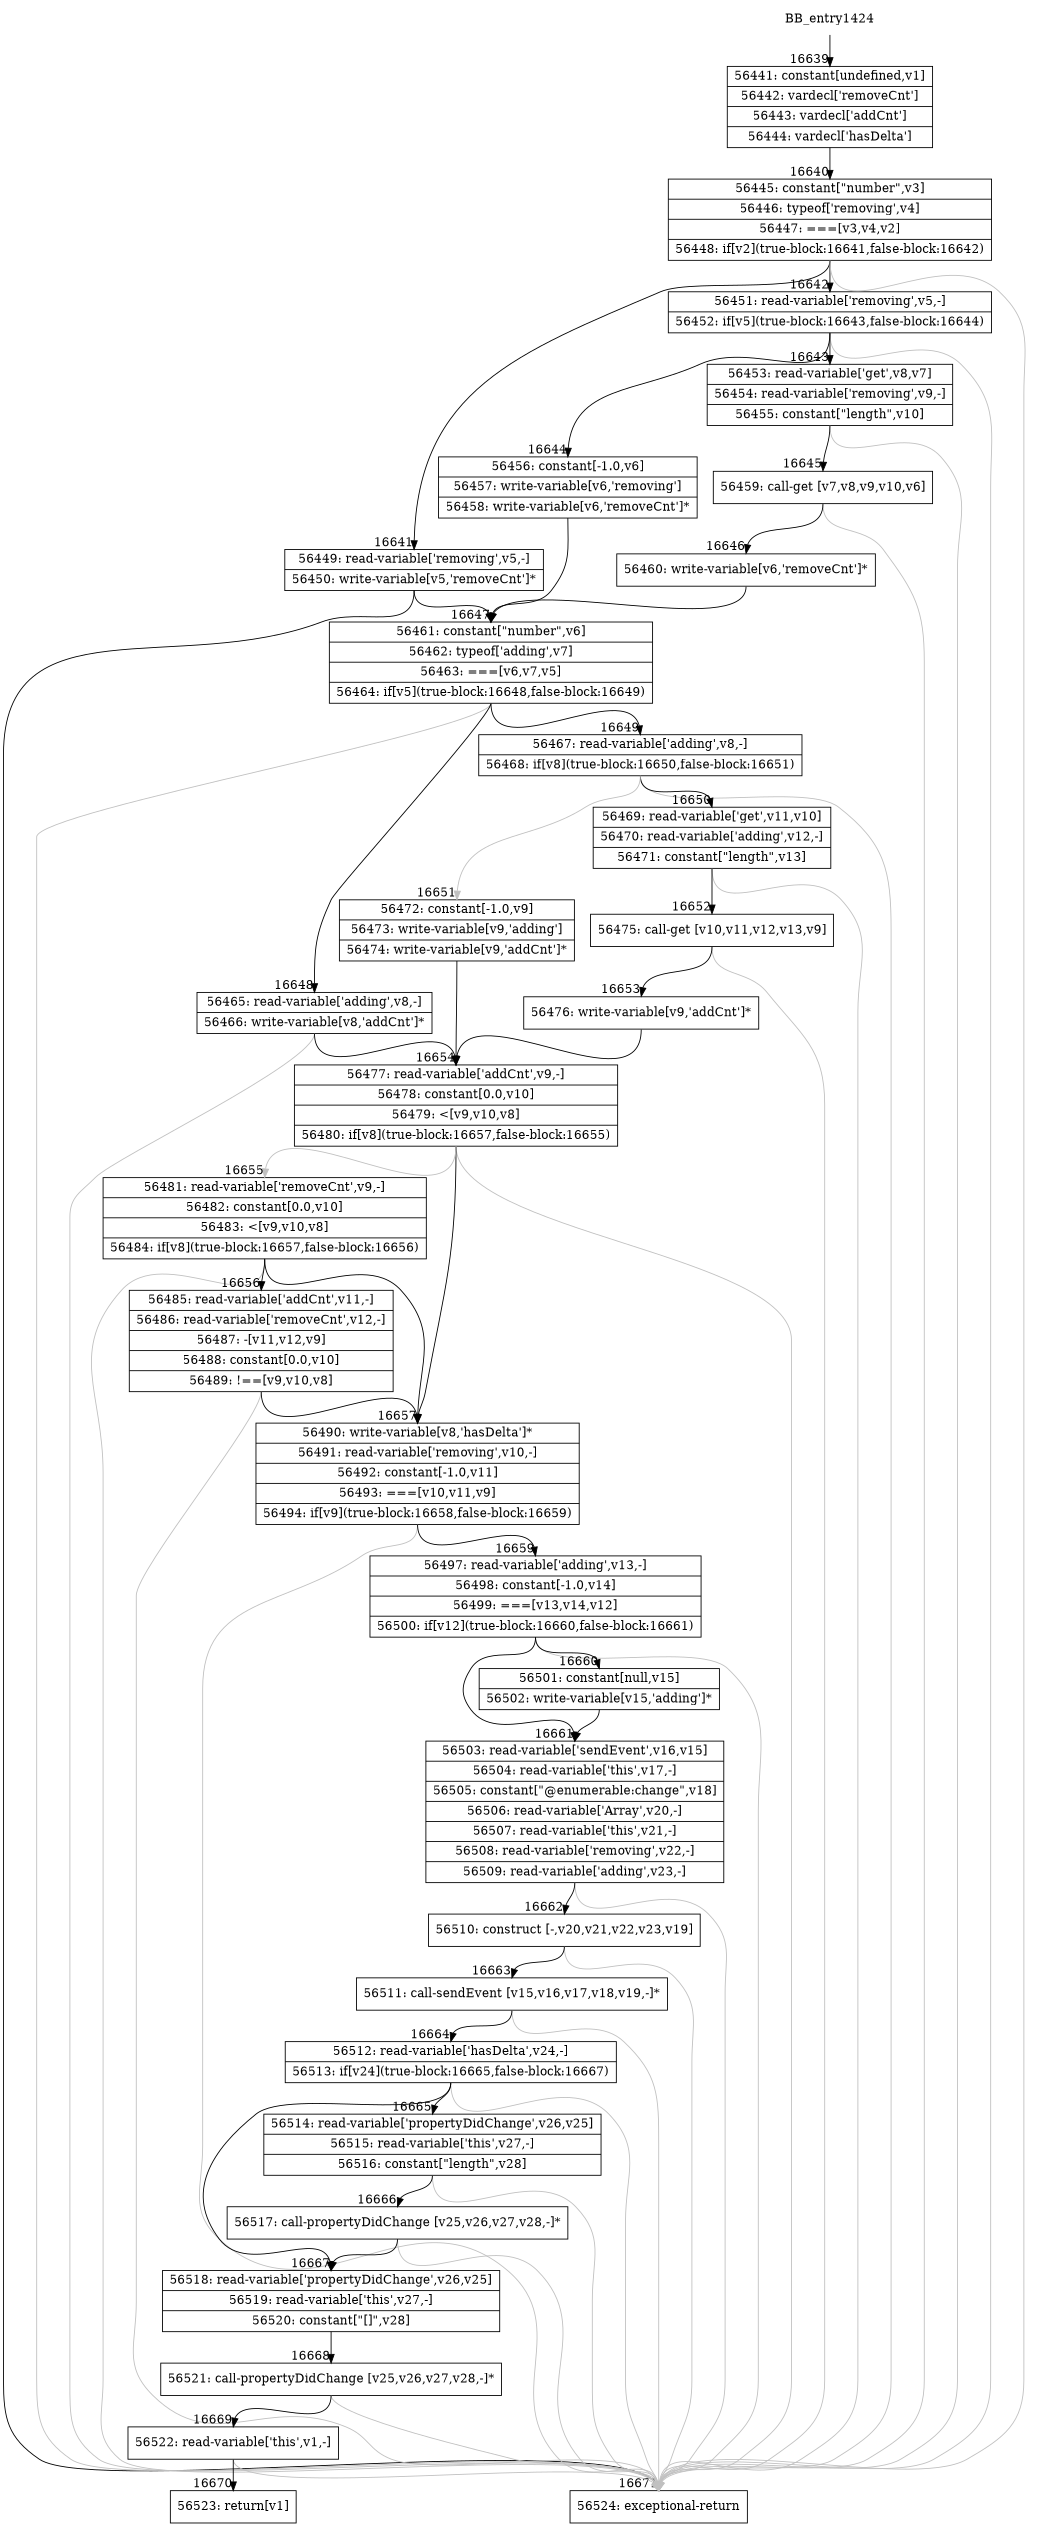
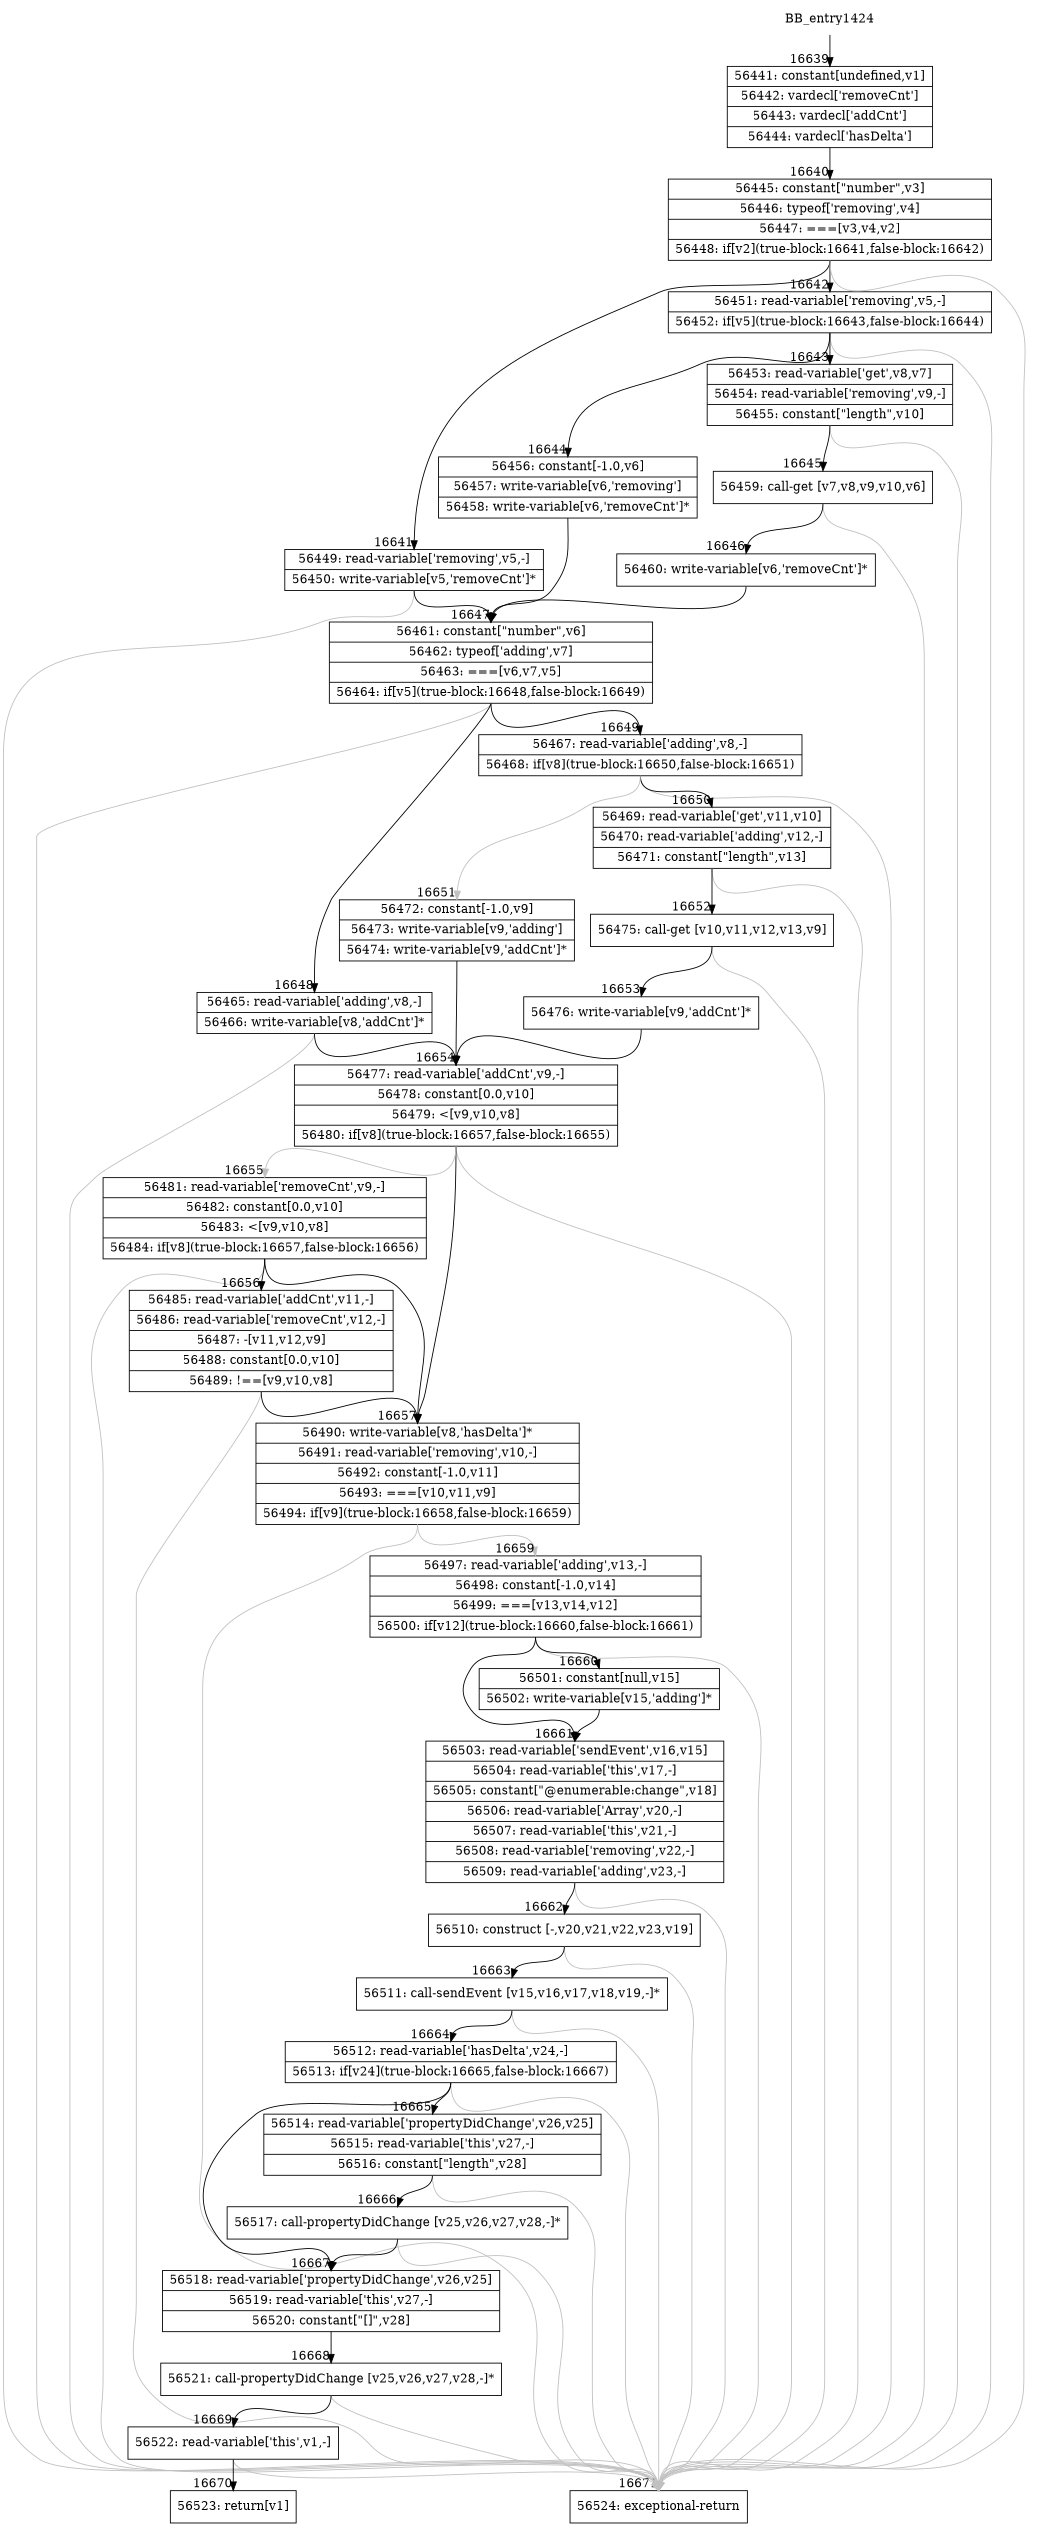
edge "56490: write-variable[v8,'hasDelta']*" -> "56497: read-variable['adding',v13,-]": color black -> gray
edge "56449: read-variable['removing',v5,-]" -> "56524: exceptional-return": color black -> gray
